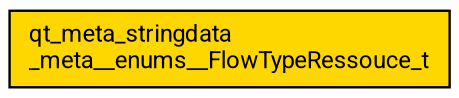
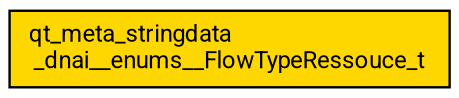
node "qt_meta_stringdata _meta__enums__FlowTypeRessouce_t": label "qt_meta_stringdata _meta__enums__FlowTypeRessouce_t" -> "qt_meta_stringdata _dnai__enums__FlowTypeRessouce_t"
